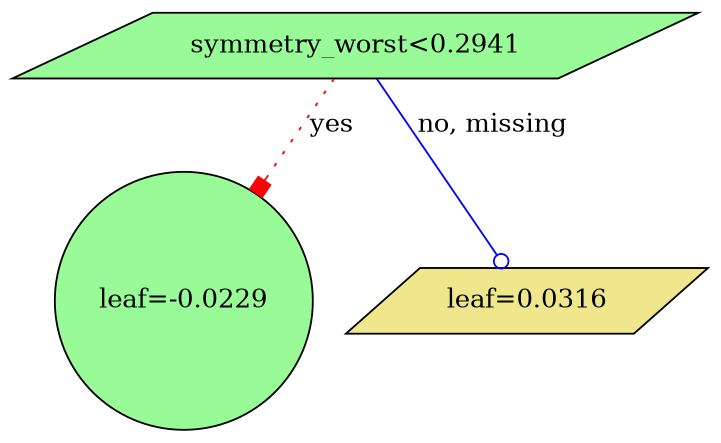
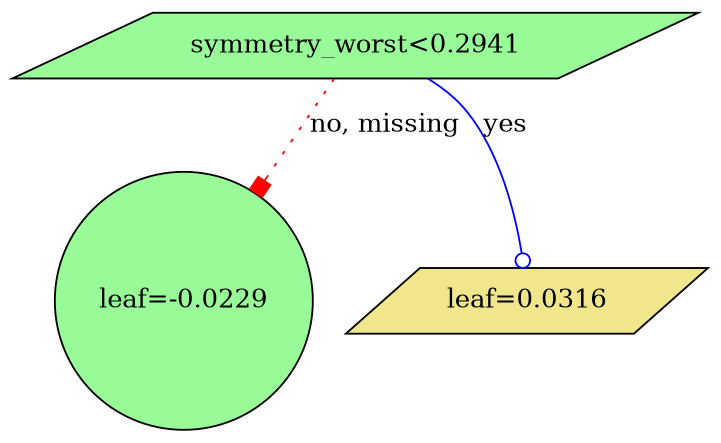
edge "symmetry_worst<0.2941" -> "leaf=-0.0229": label "yes" -> "no, missing"
edge "symmetry_worst<0.2941" -> "leaf=0.0316": label "no, missing" -> "yes"
